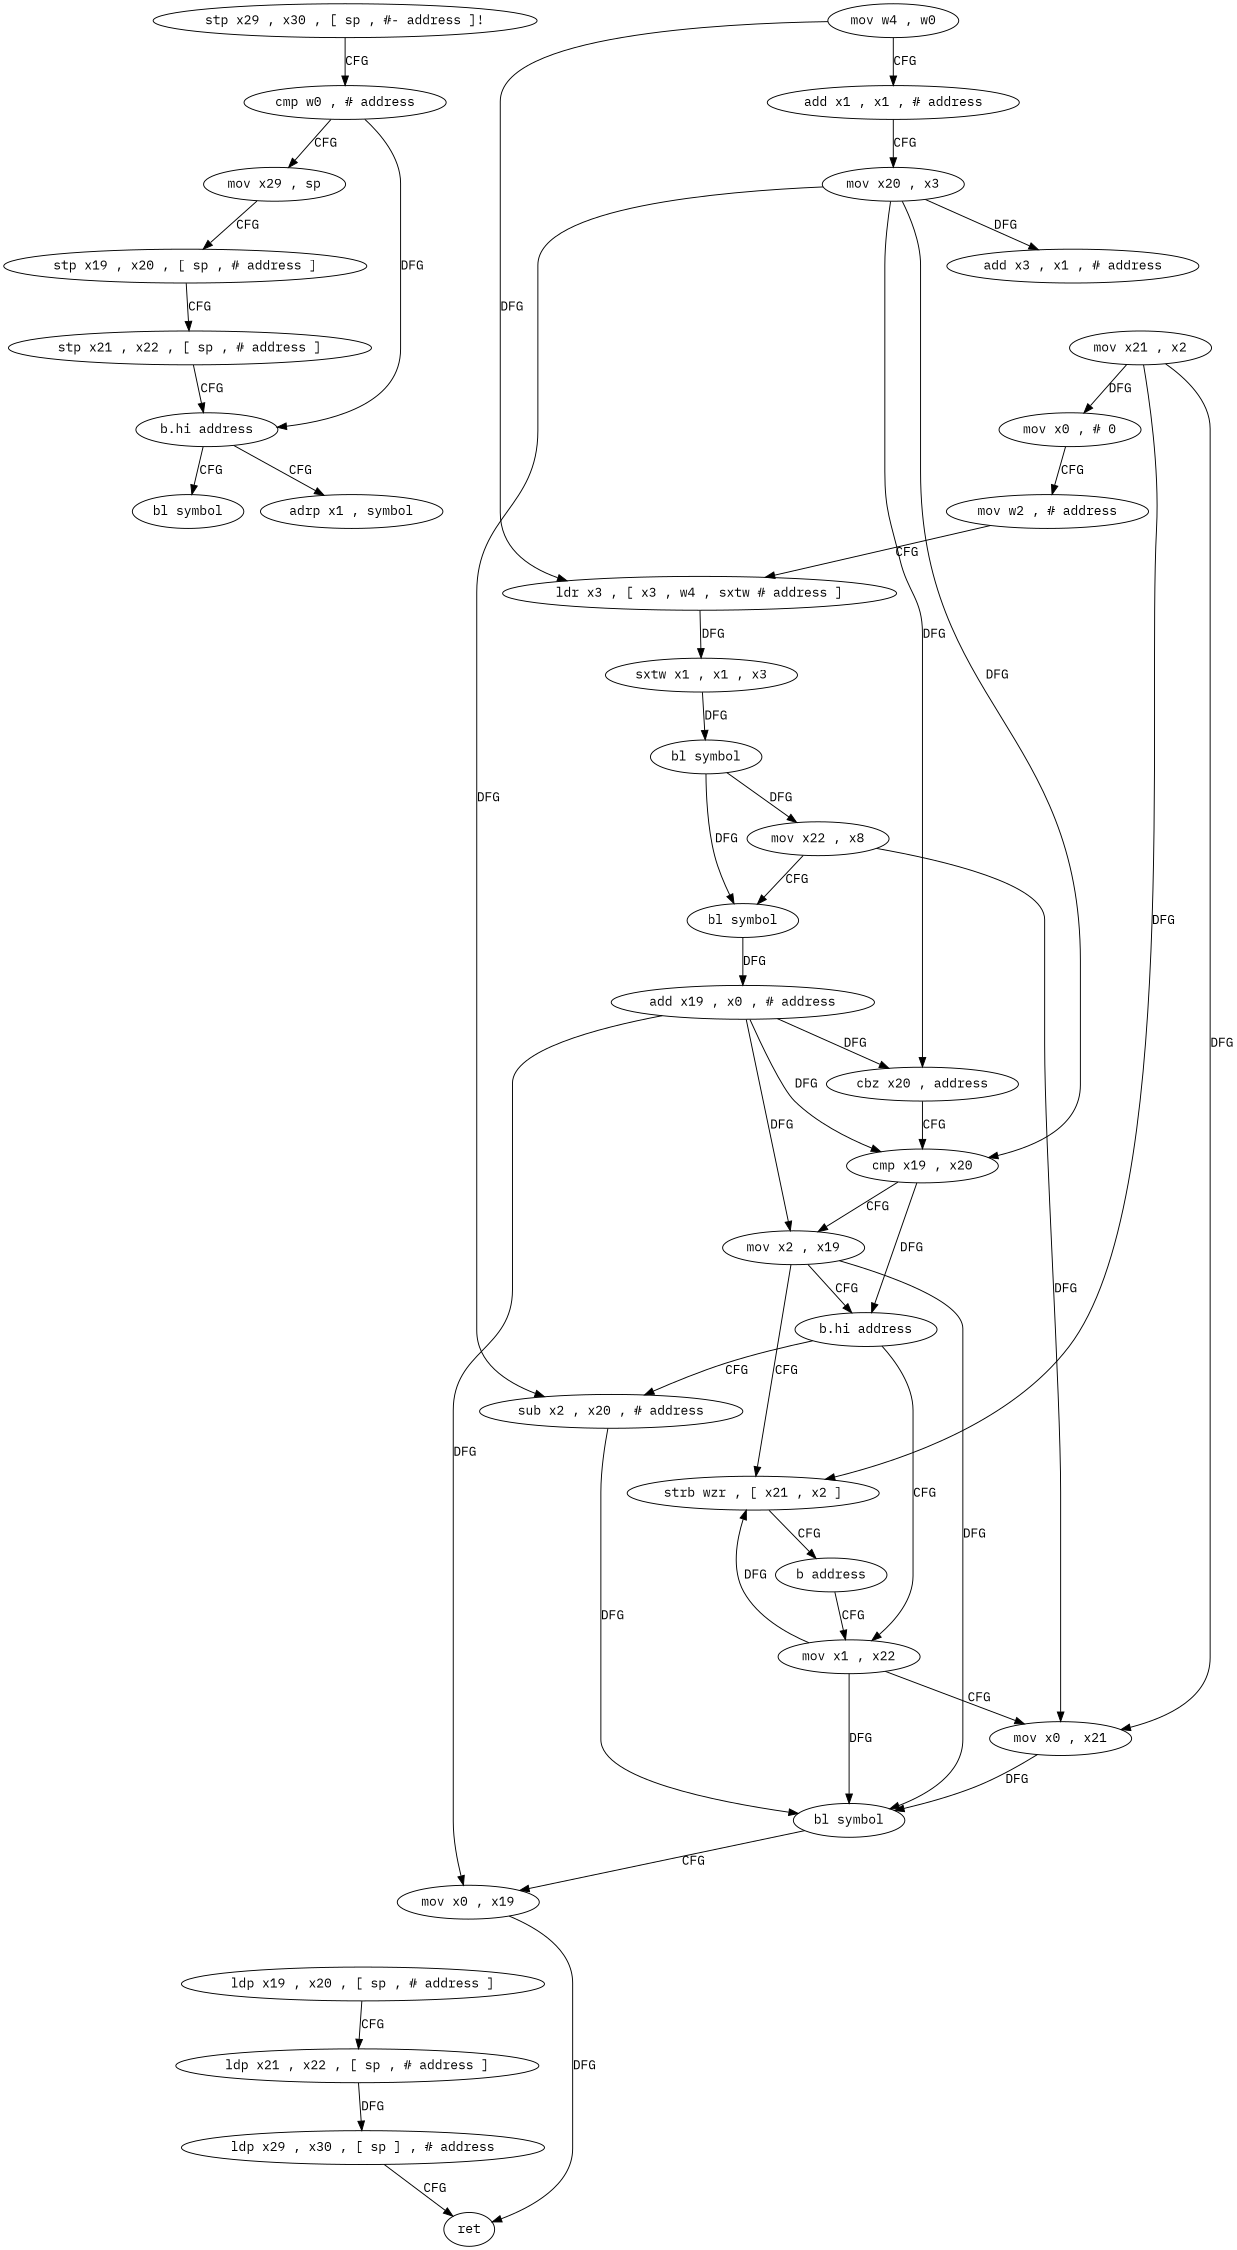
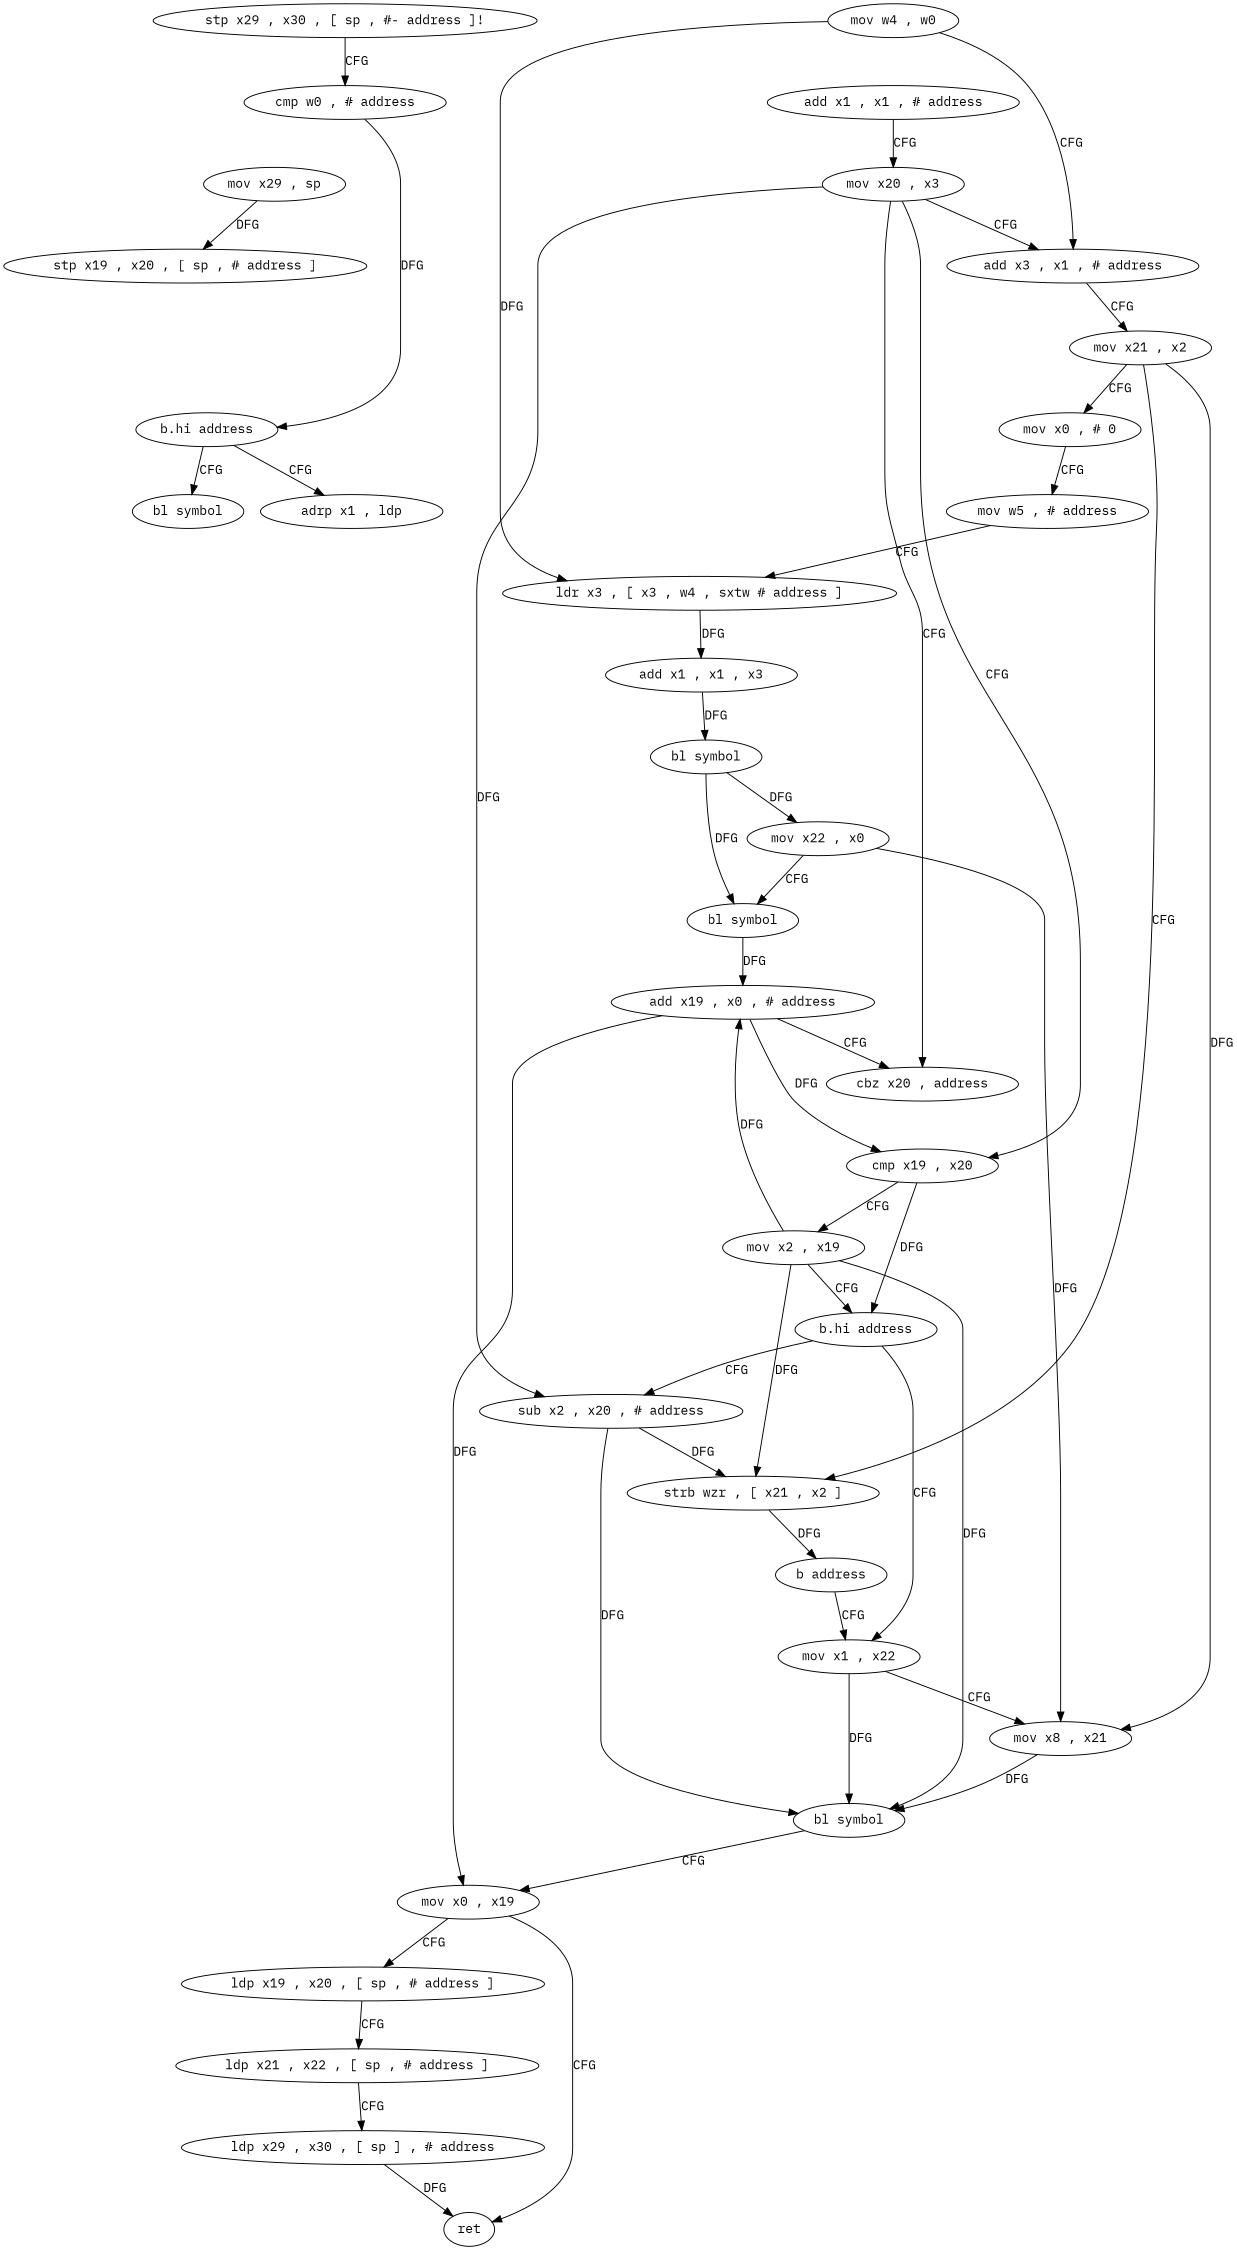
edge "mov w4 , w0" -> "add x1 , x1 , # address": now "mov w4 , w0" -> "add x3 , x1 , # address"
edge "cmp w0 , # address" -> "mov x29 , sp": removed, label "CFG"
edge "mov x29 , sp" -> "stp x19 , x20 , [ sp , # address ]": label "CFG" -> "DFG"
edge "mov x20 , x3" -> "add x3 , x1 , # address": label "DFG" -> "CFG"
edge "add x3 , x1 , # address" -> "mov x21 , x2": added, label "CFG"
node "stp x21 , x22 , [ sp , # address ]": removed
edge "mov x21 , x2" -> "mov x0 , # 0": label "DFG" -> "CFG"
node "adrp x1 , symbol": label "adrp x1 , symbol" -> "adrp x1 , ldp"
node "mov w2 , # address": label "mov w2 , # address" -> "mov w5 , # address"
edge "mov x20 , x3" -> "cbz x20 , address": label "DFG" -> "CFG"
node "sxtw x1 , x1 , x3": label "sxtw x1 , x1 , x3" -> "add x1 , x1 , x3"
edge "mov x20 , x3" -> "cmp x19 , x20": label "DFG" -> "CFG"
node "mov x22 , x8": label "mov x22 , x8" -> "mov x22 , x0"
edge "mov x21 , x2" -> "strb wzr , [ x21 , x2 ]": label "DFG" -> "CFG"
edge "add x19 , x0 , # address" -> "cbz x20 , address": label "DFG" -> "CFG"
edge "cbz x20 , address" -> "cmp x19 , x20": removed, label "CFG"
edge "add x19 , x0 , # address" -> "mov x2 , x19": reversed
edge "mov x2 , x19" -> "strb wzr , [ x21 , x2 ]": label "CFG" -> "DFG"
edge "strb wzr , [ x21 , x2 ]" -> "b address": label "CFG" -> "DFG"
edge "mov x1 , x22" -> "strb wzr , [ x21 , x2 ]": now "sub x2 , x20 , # address" -> "strb wzr , [ x21 , x2 ]"
node "mov x0 , x21": label "mov x0 , x21" -> "mov x8 , x21"
edge "mov x0 , x19" -> "ldp x19 , x20 , [ sp , # address ]": added, label "CFG"
edge "mov x0 , x19" -> "ret": label "DFG" -> "CFG"
edge "ldp x21 , x22 , [ sp , # address ]" -> "ldp x29 , x30 , [ sp ] , # address": label "DFG" -> "CFG"
edge "ldp x29 , x30 , [ sp ] , # address" -> "ret": label "CFG" -> "DFG"
